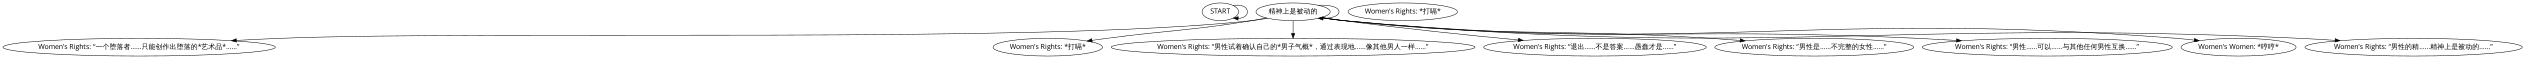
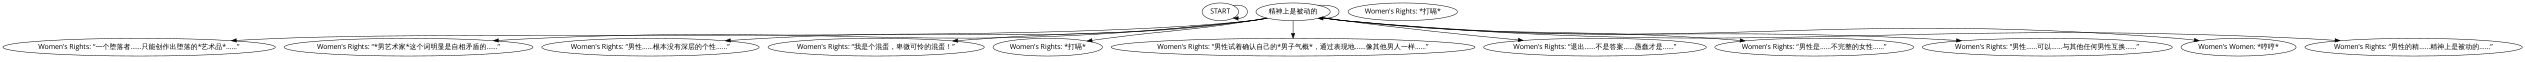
node "Women's Rights: “*男艺术家*这个词明显是自相矛盾的……”": added
node "Women's Rights: “男性……根本没有深层的个性……”": added
node "Women's Rights: “我是个混蛋，卑微可怜的混蛋！”": added
